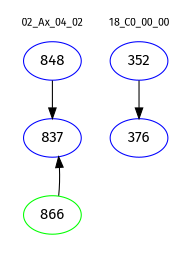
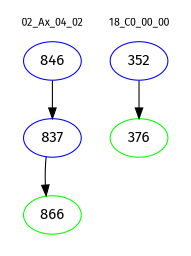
node "848": label "848" -> "846"
node "376": color blue -> green
edge "866" -> "837": reversed
